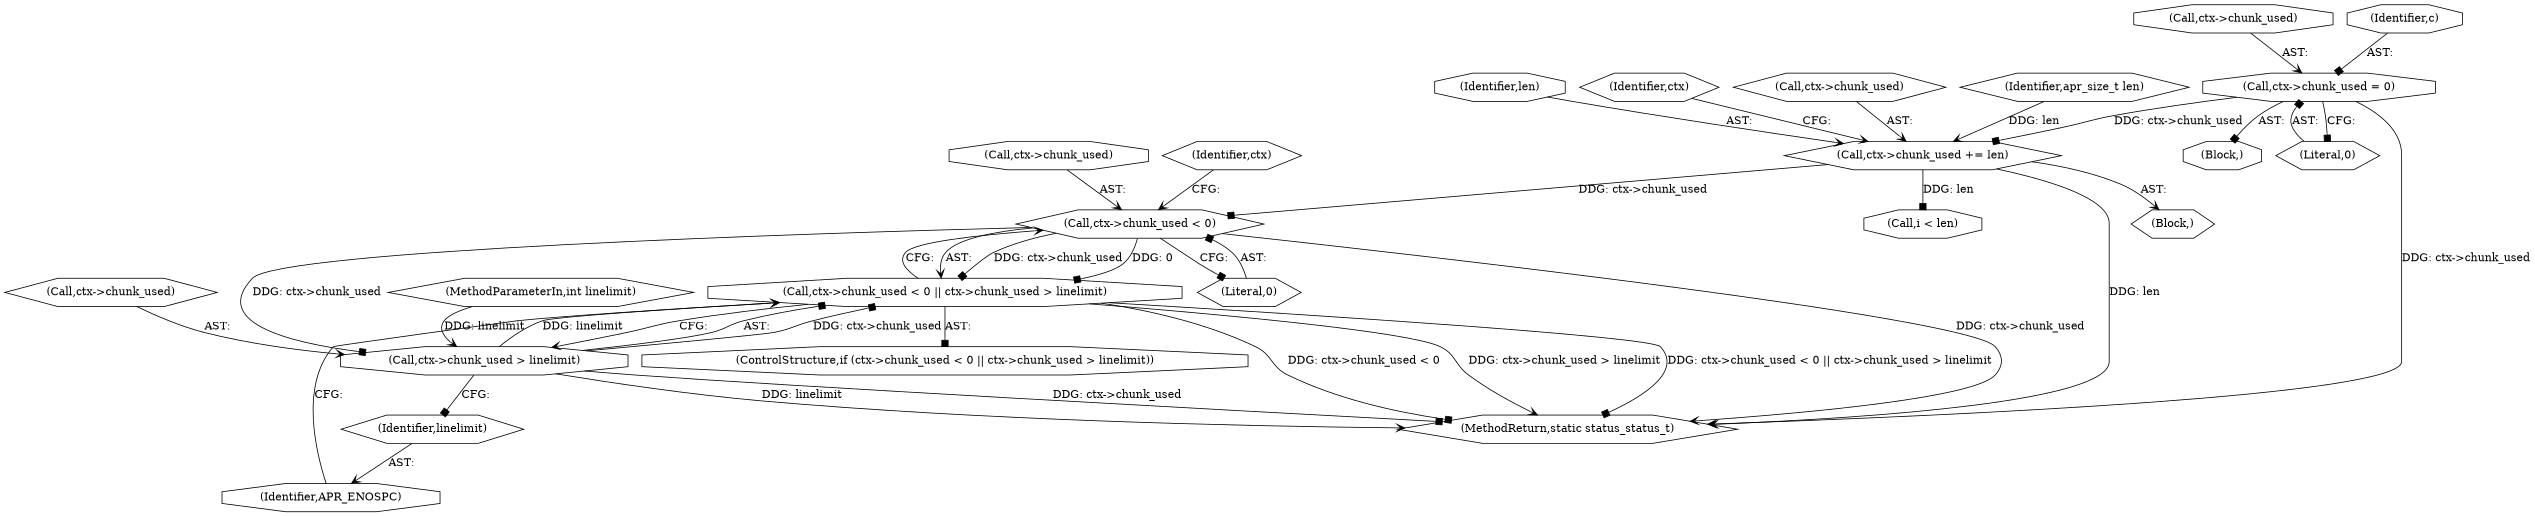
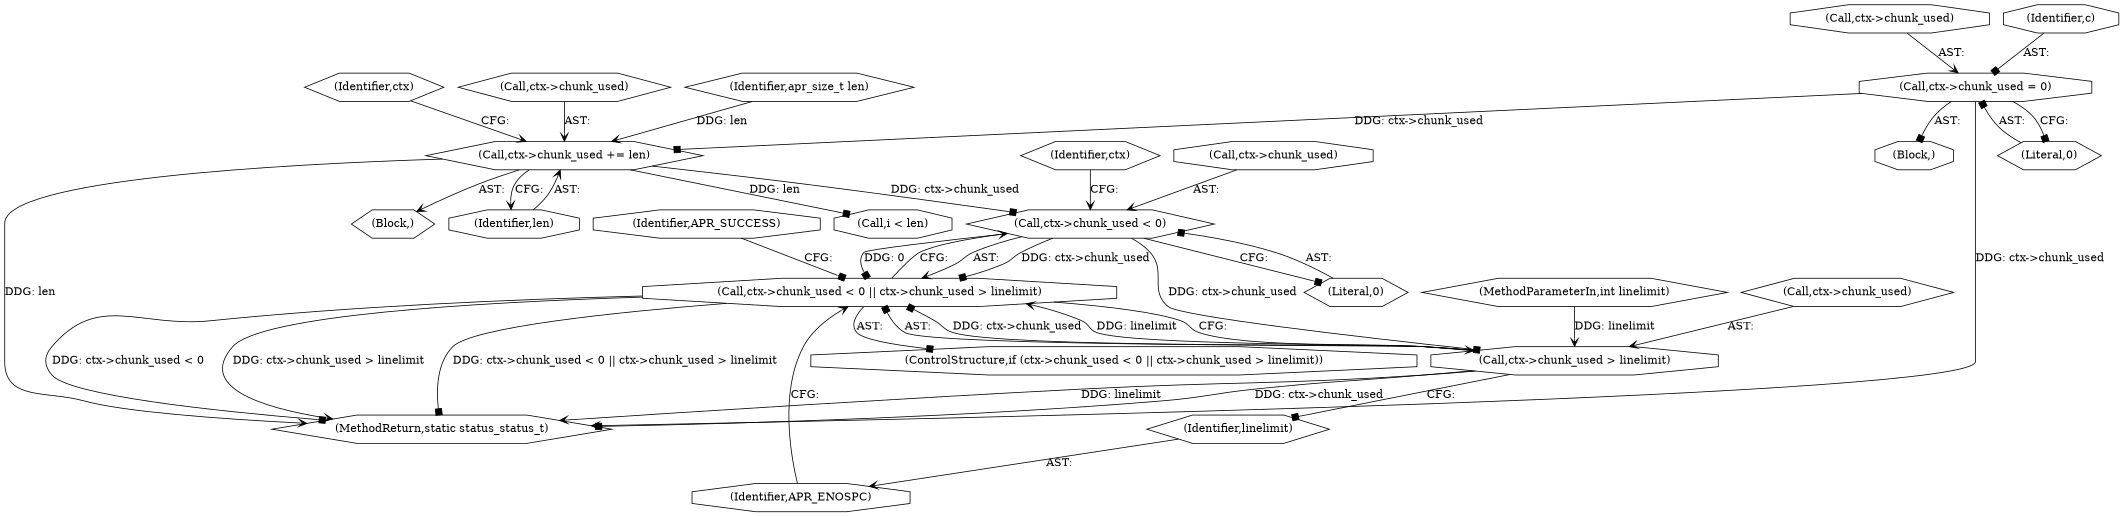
edge "(Call,ctx->chunk_used += len)" -> "(Identifier,len)": added, label "CFG:"
node "(Identifier,APR_SUCCESS)": added
edge "(Call,ctx->chunk_used < 0)" -> "(MethodReturn,static status_status_t)": removed, label "DDG: ctx->chunk_used"
